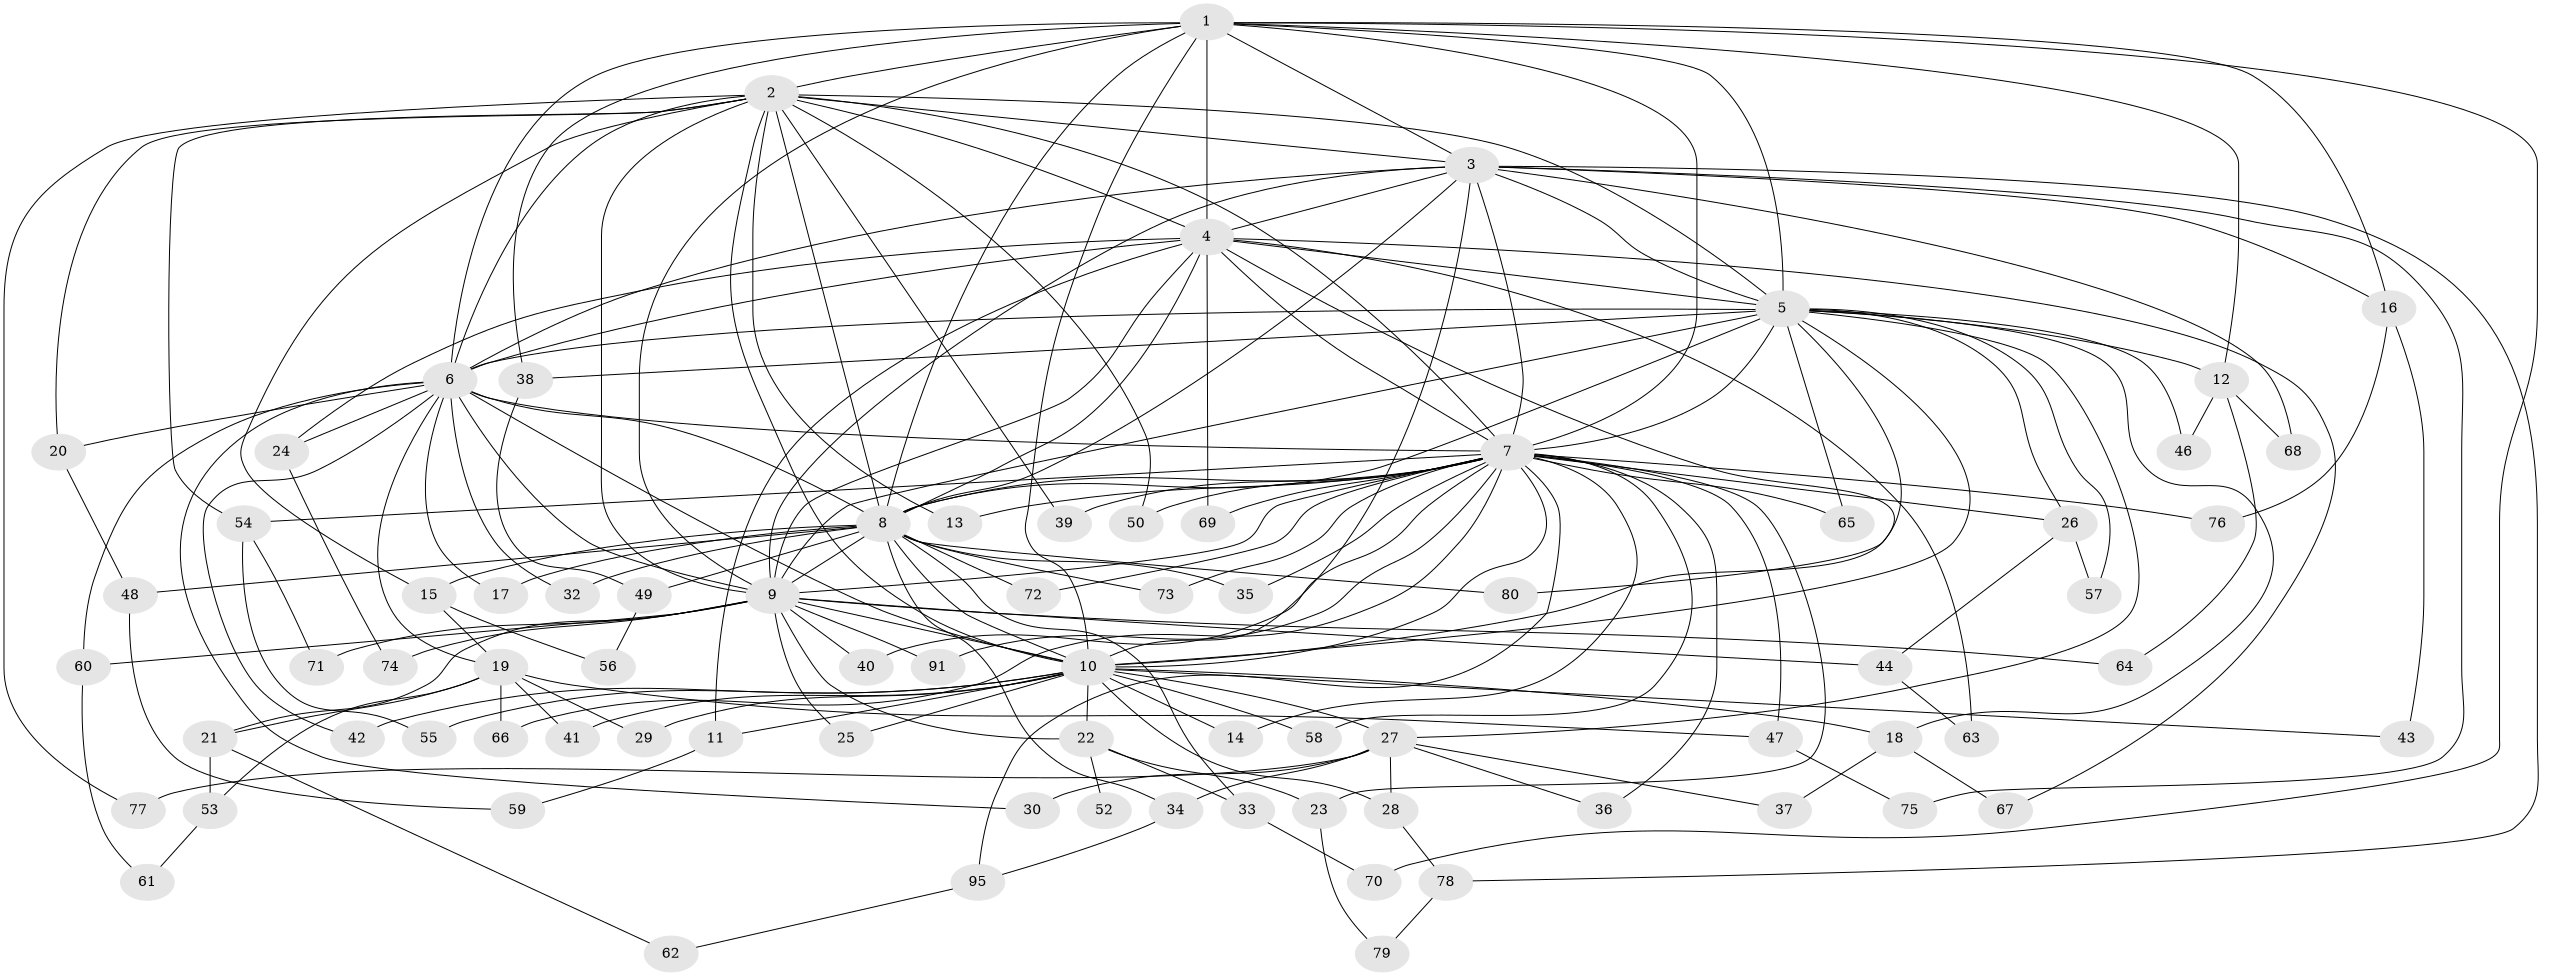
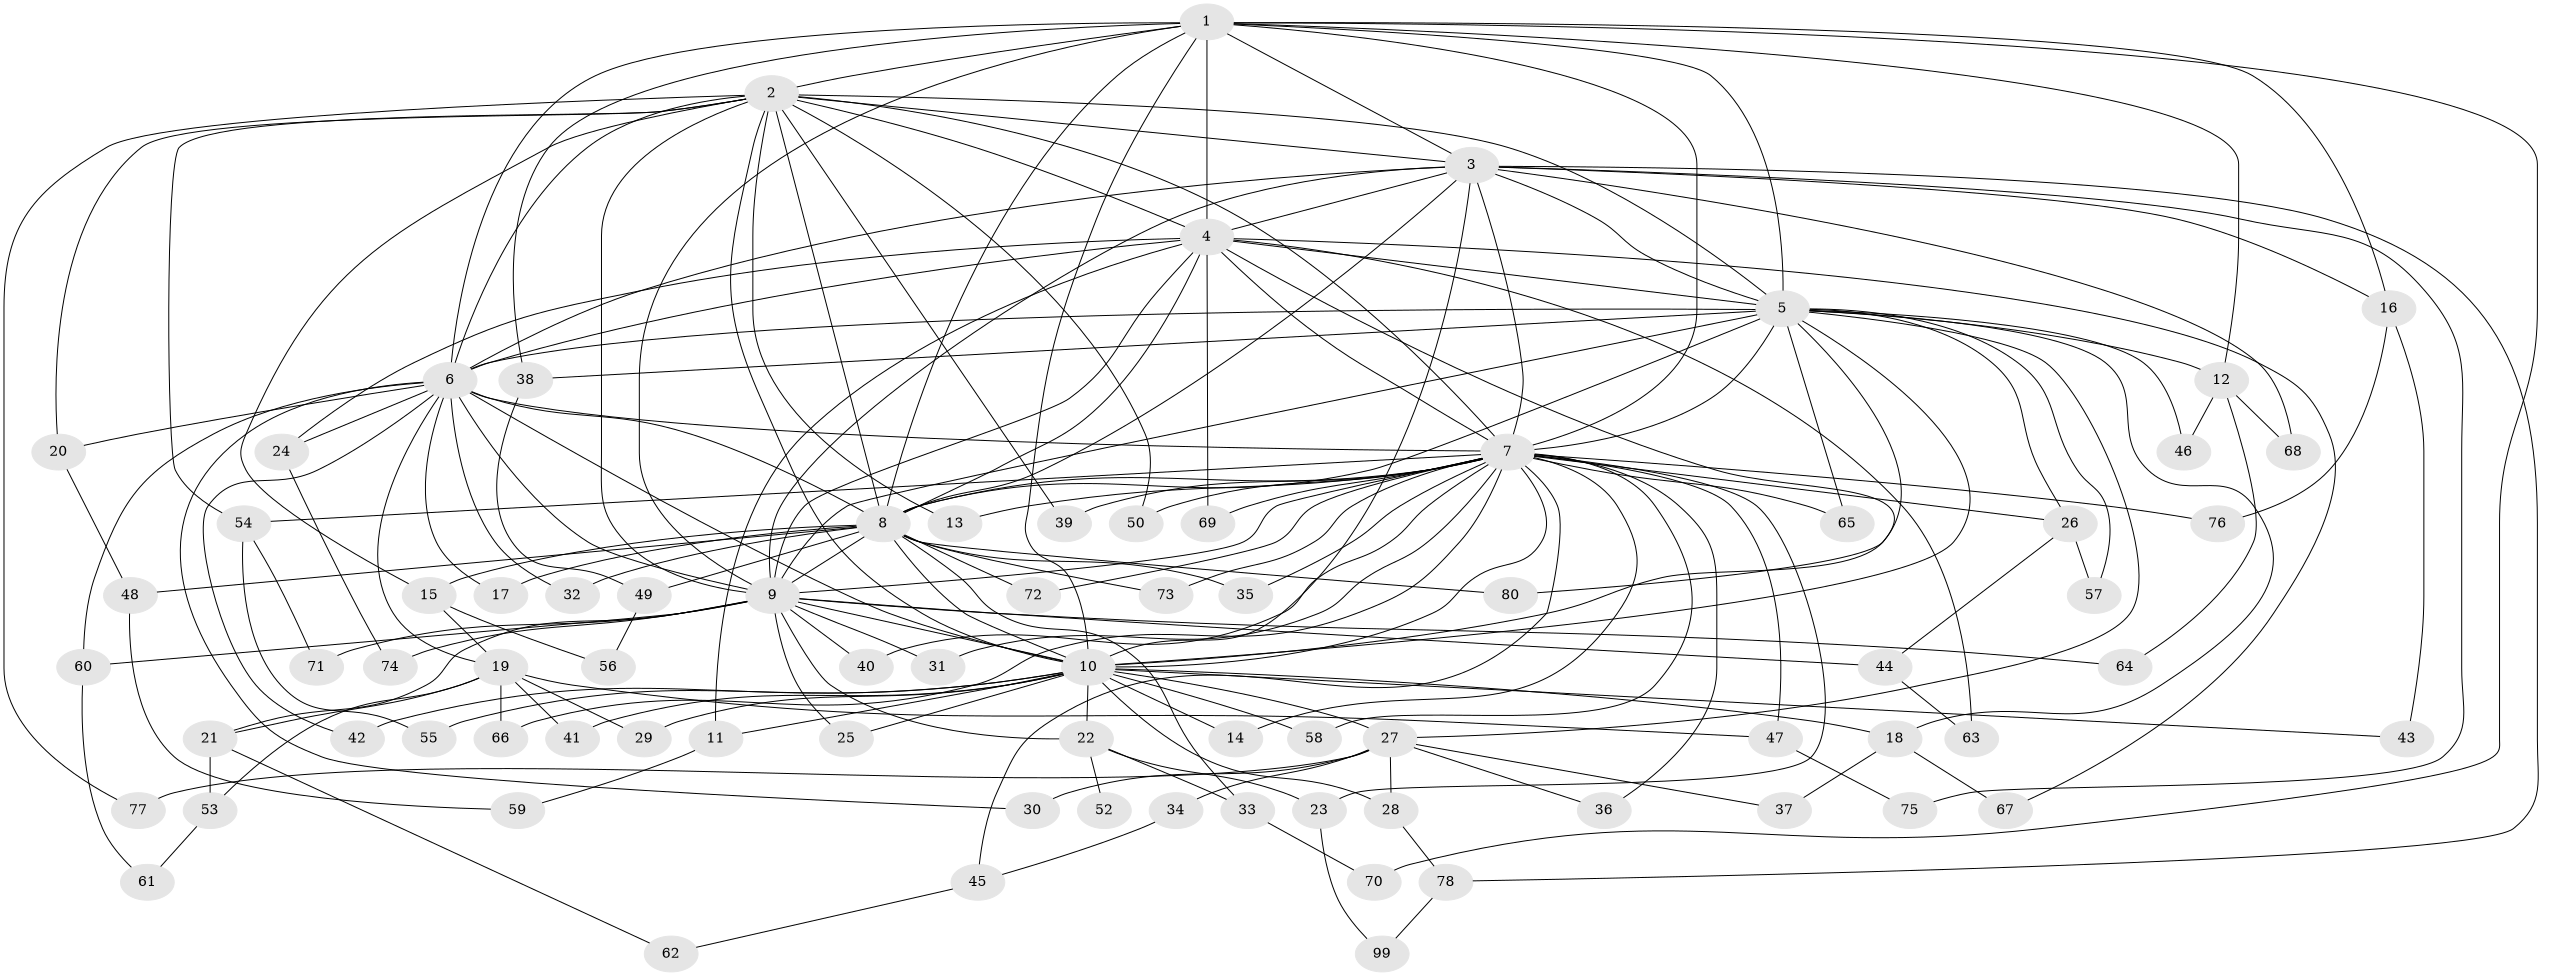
node "91": label "91" -> "31"
edge "8" -- "34": removed
node "95": label "95" -> "45"
node "79": label "79" -> "99"
